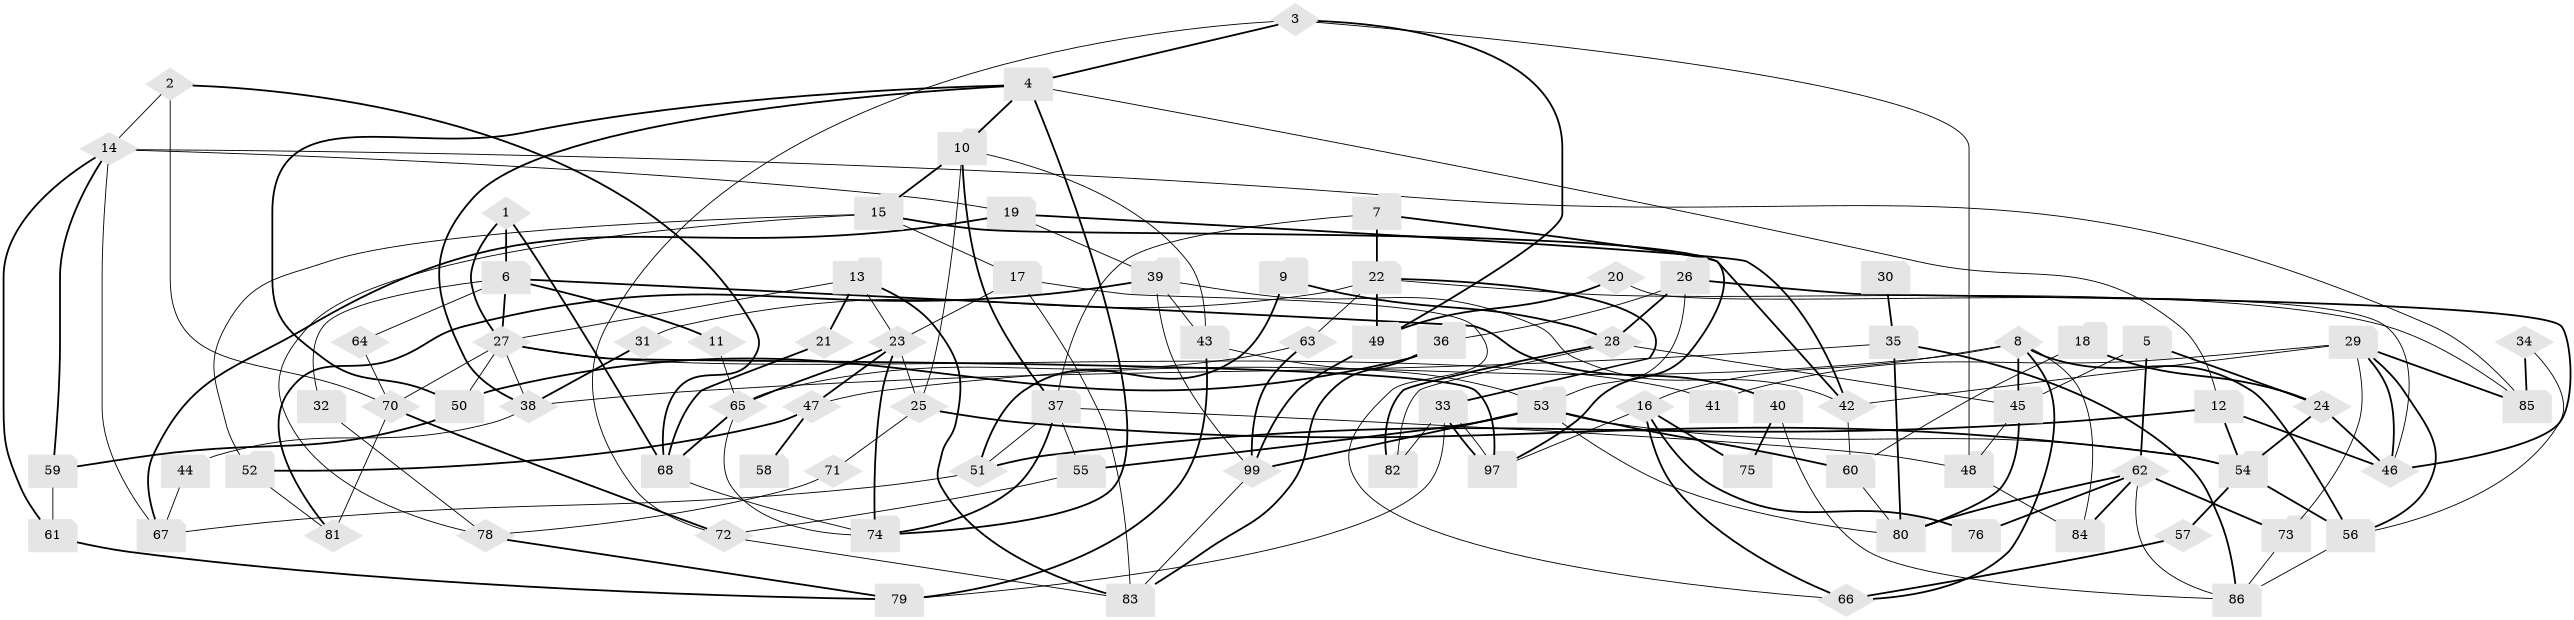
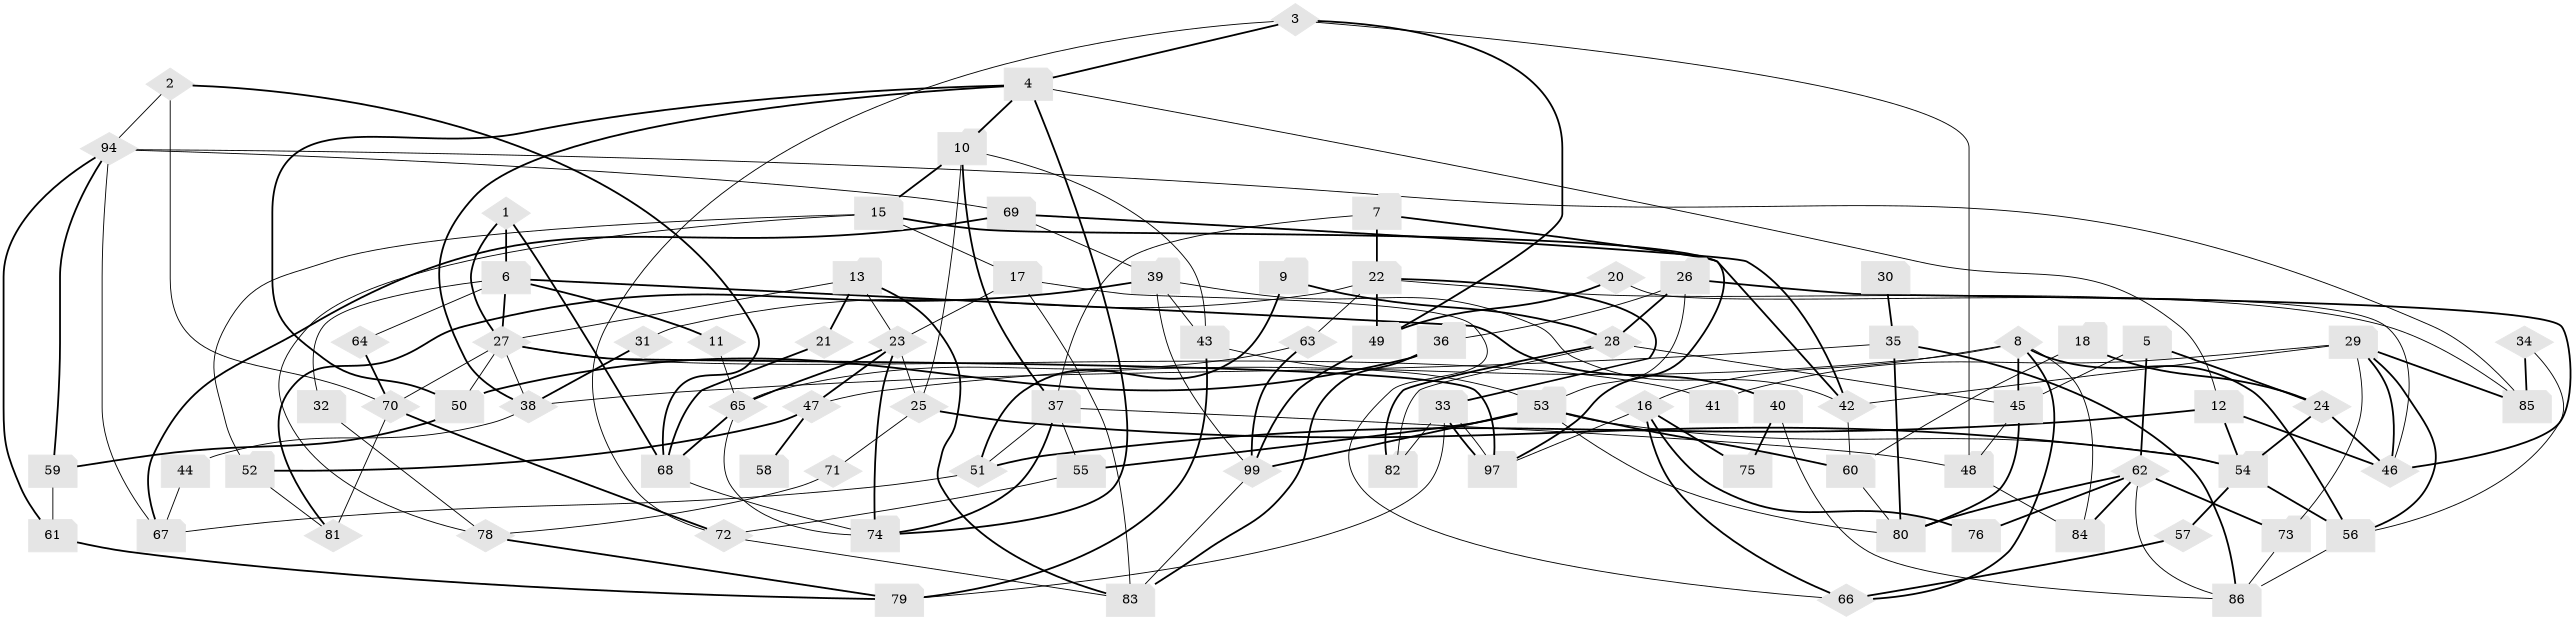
node "14": label "14" -> "94"
node "15": shape folder -> note
node "19": label "19" -> "69"
edge "64" -- "70": style solid -> bold
